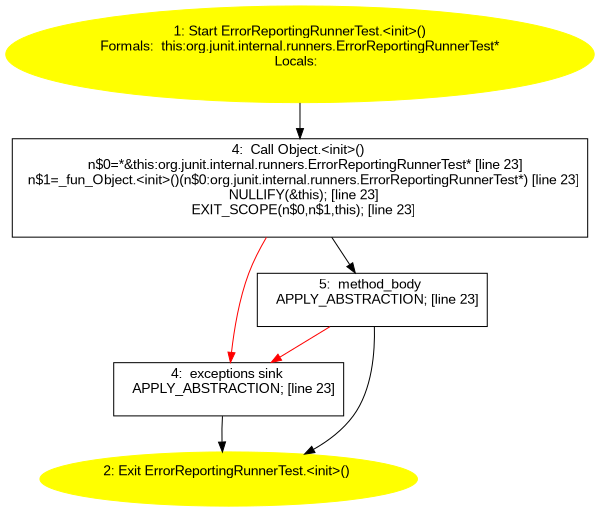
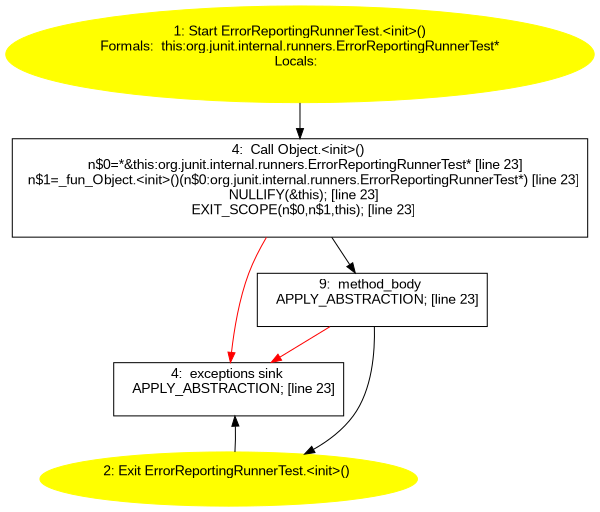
node "5:  method_body APPLY_ABSTRACTION; [line 23]": label "5:  method_body APPLY_ABSTRACTION; [line 23]" -> "9:  method_body APPLY_ABSTRACTION; [line 23]"
edge "4:  exceptions sink APPLY_ABSTRACTION; [line 23]" -> "2: Exit ErrorReportingRunnerTest.<init>()": reversed
